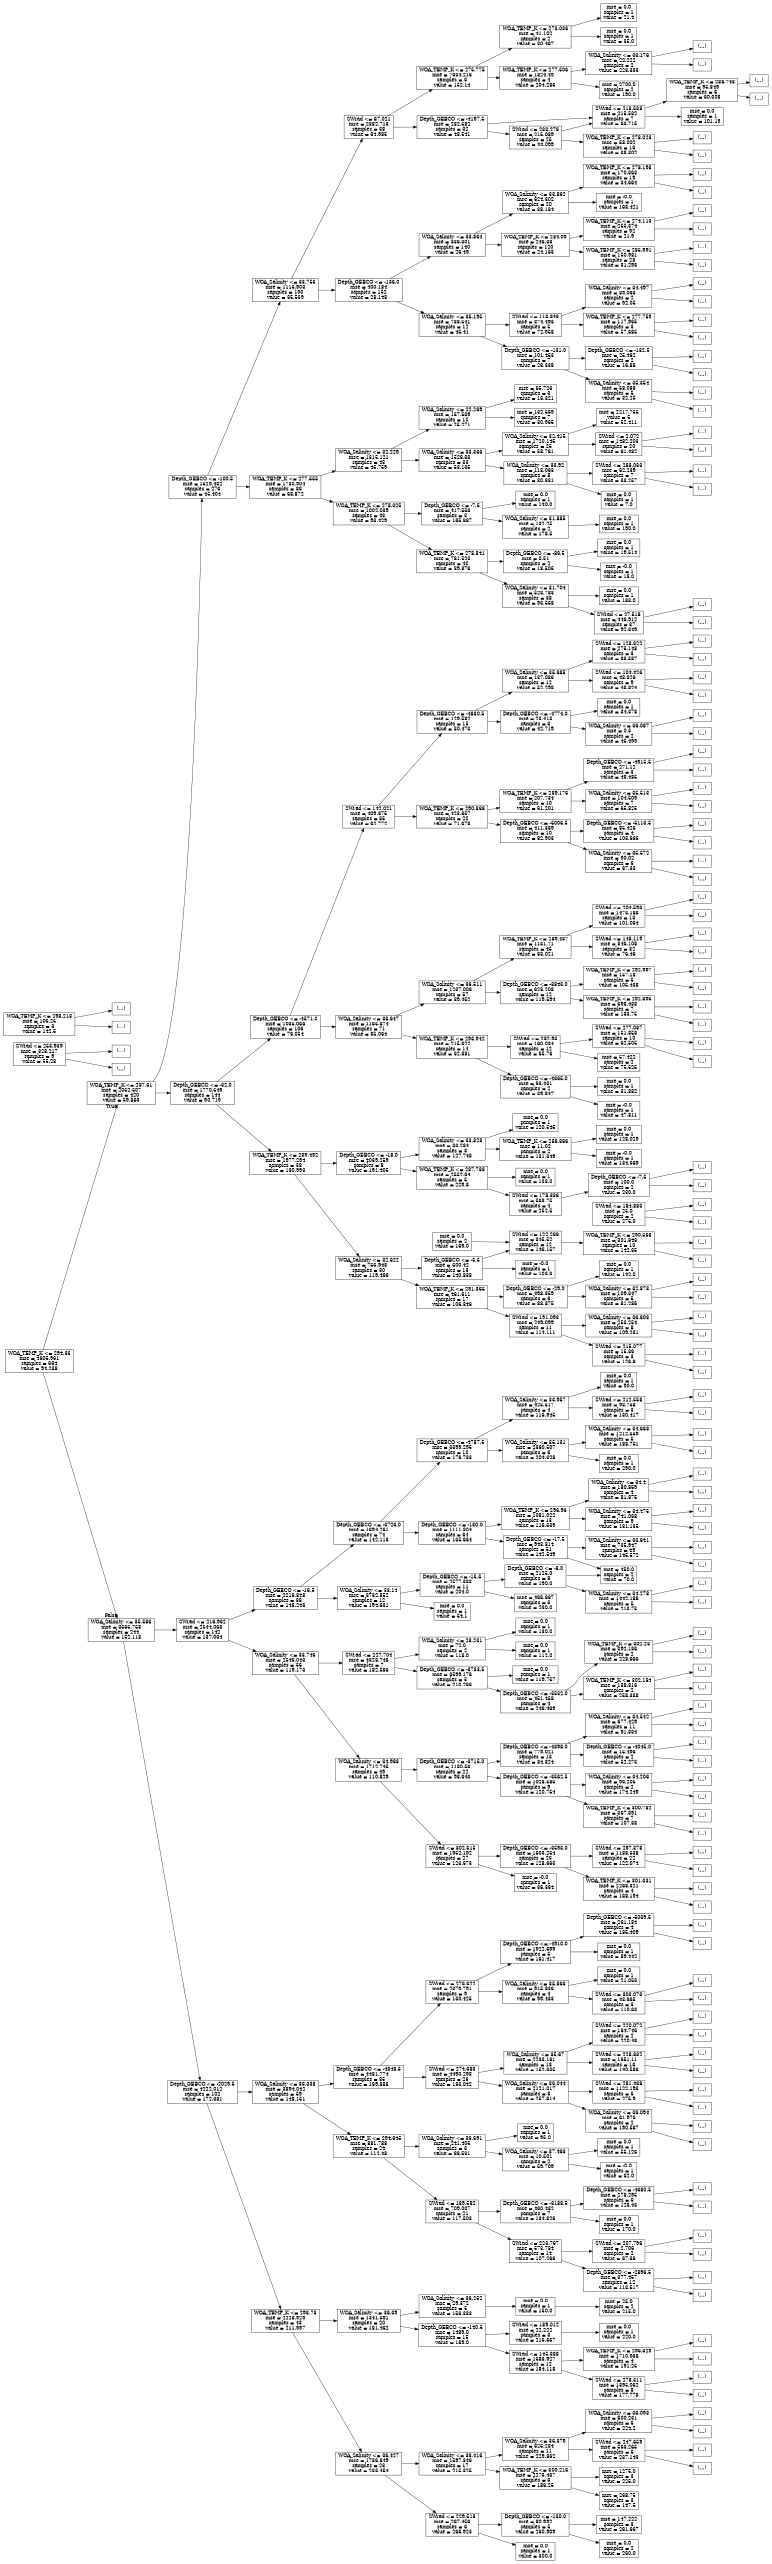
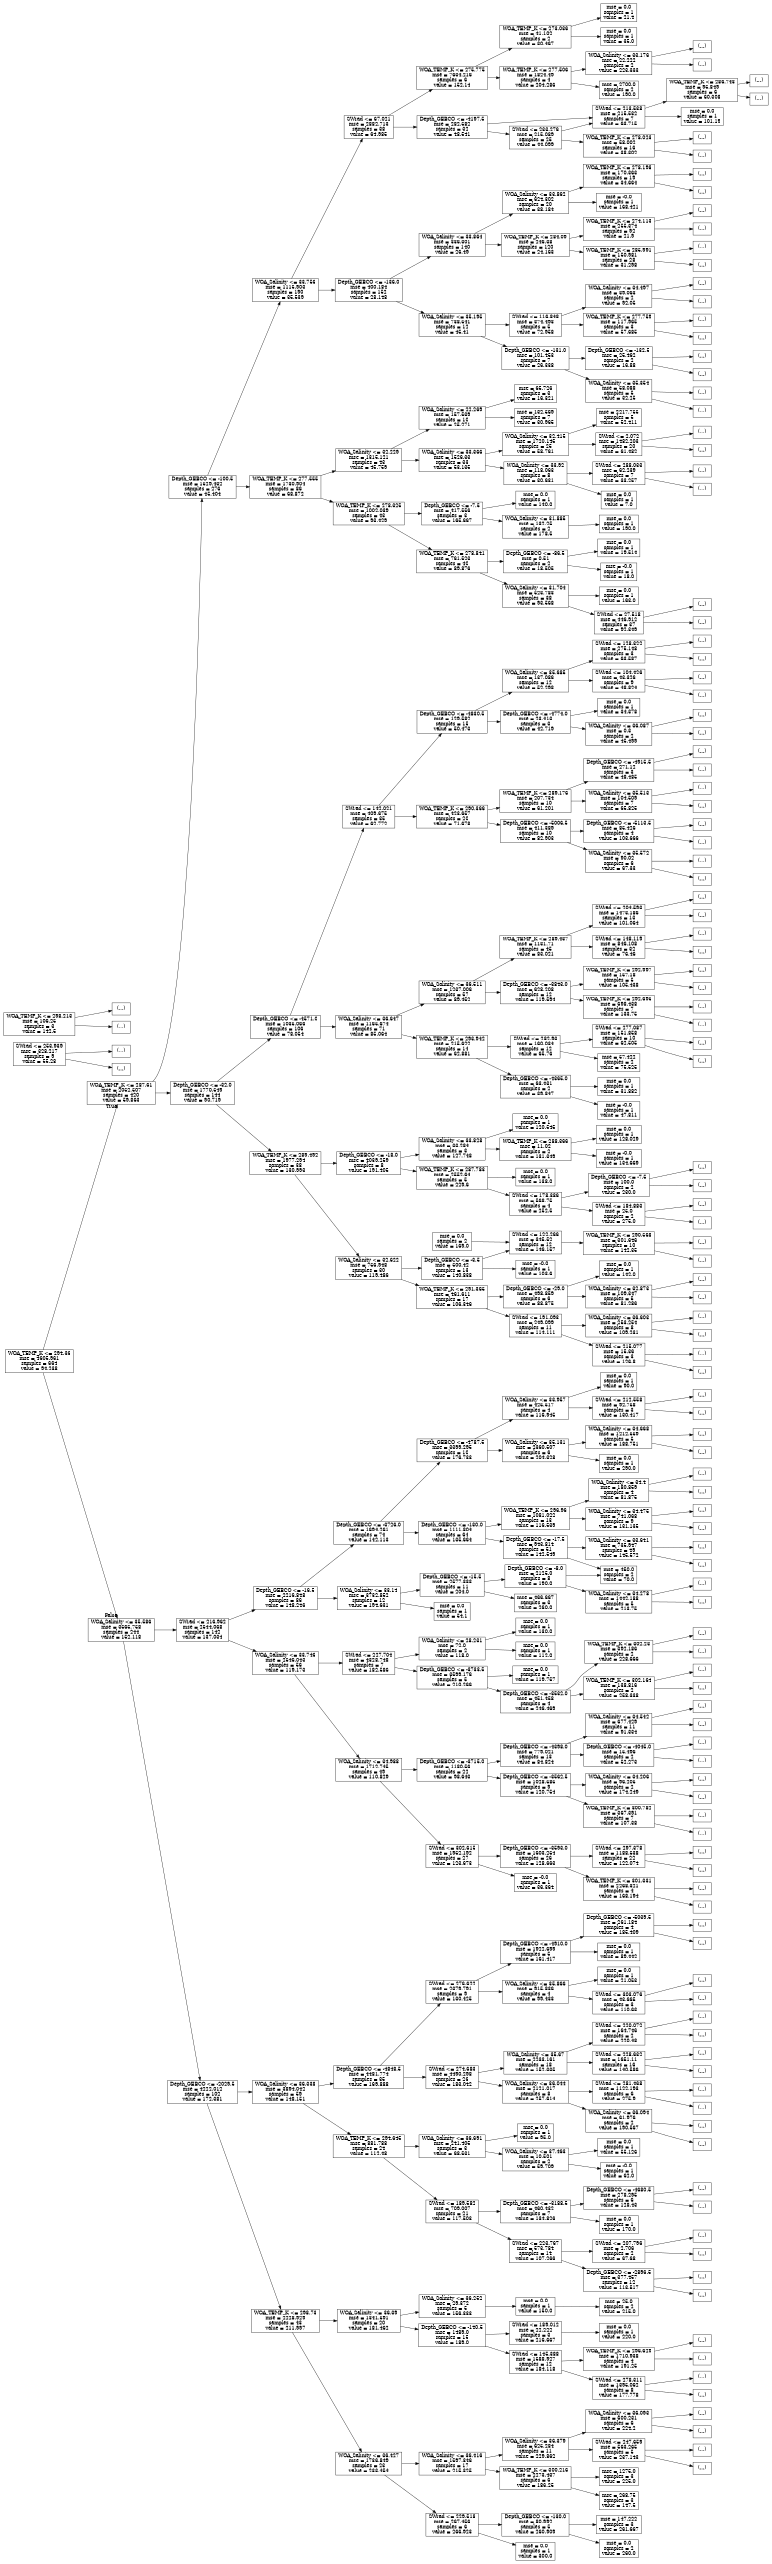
node "mse = 2217.755 value = 5 value = 52.411": label "mse = 2217.755 value = 5 value = 52.411" -> "mse = 2217.755 samples = 5 value = 52.411"
edge "SWrad <= 178.386 mse = 568.75 samples = 4 value = 252.5" -> "SWrad <= 184.883 mse = 25.0 samples = 2 value = 275.0": added
node "SWrad <= 212.558 mse = 93.758 samples = 3 value = 130.417": label "SWrad <= 212.558 mse = 93.758 samples = 3 value = 130.417" -> "SWrad <= 212.558 mse = 92.758 samples = 3 value = 130.417"
